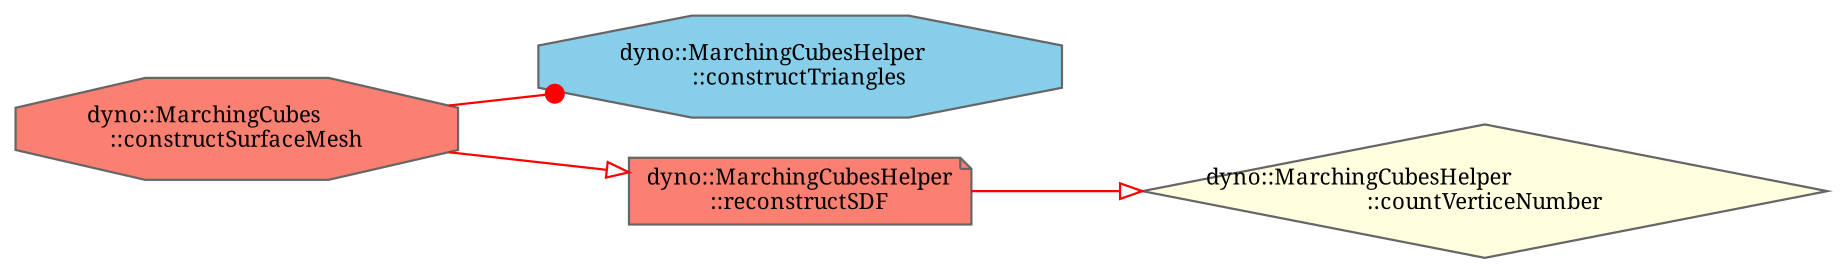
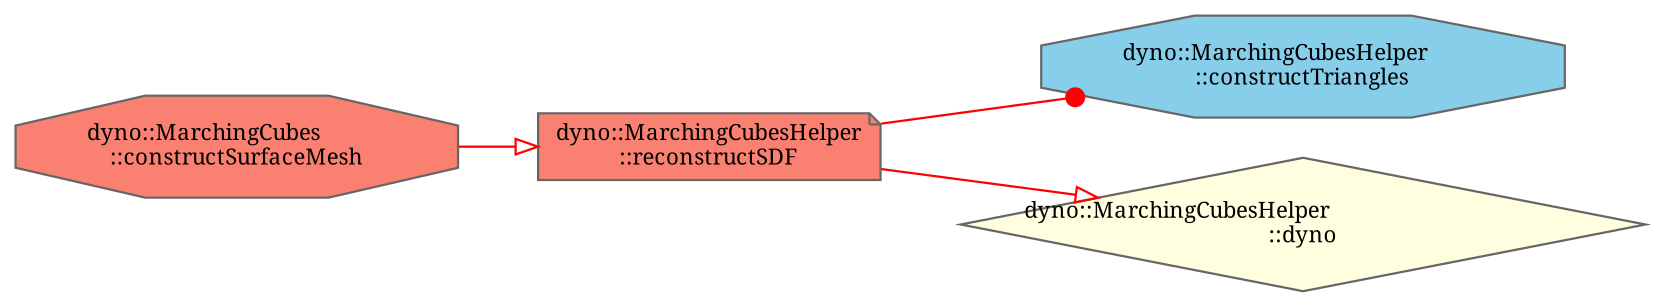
edge "dyno::MarchingCubes ::constructSurfaceMesh" -> "dyno::MarchingCubesHelper ::constructTriangles": now "dyno::MarchingCubesHelper ::reconstructSDF" -> "dyno::MarchingCubesHelper ::constructTriangles"
node "dyno::MarchingCubesHelper ::countVerticeNumber": label "dyno::MarchingCubesHelper ::countVerticeNumber" -> "dyno::MarchingCubesHelper ::dyno"
